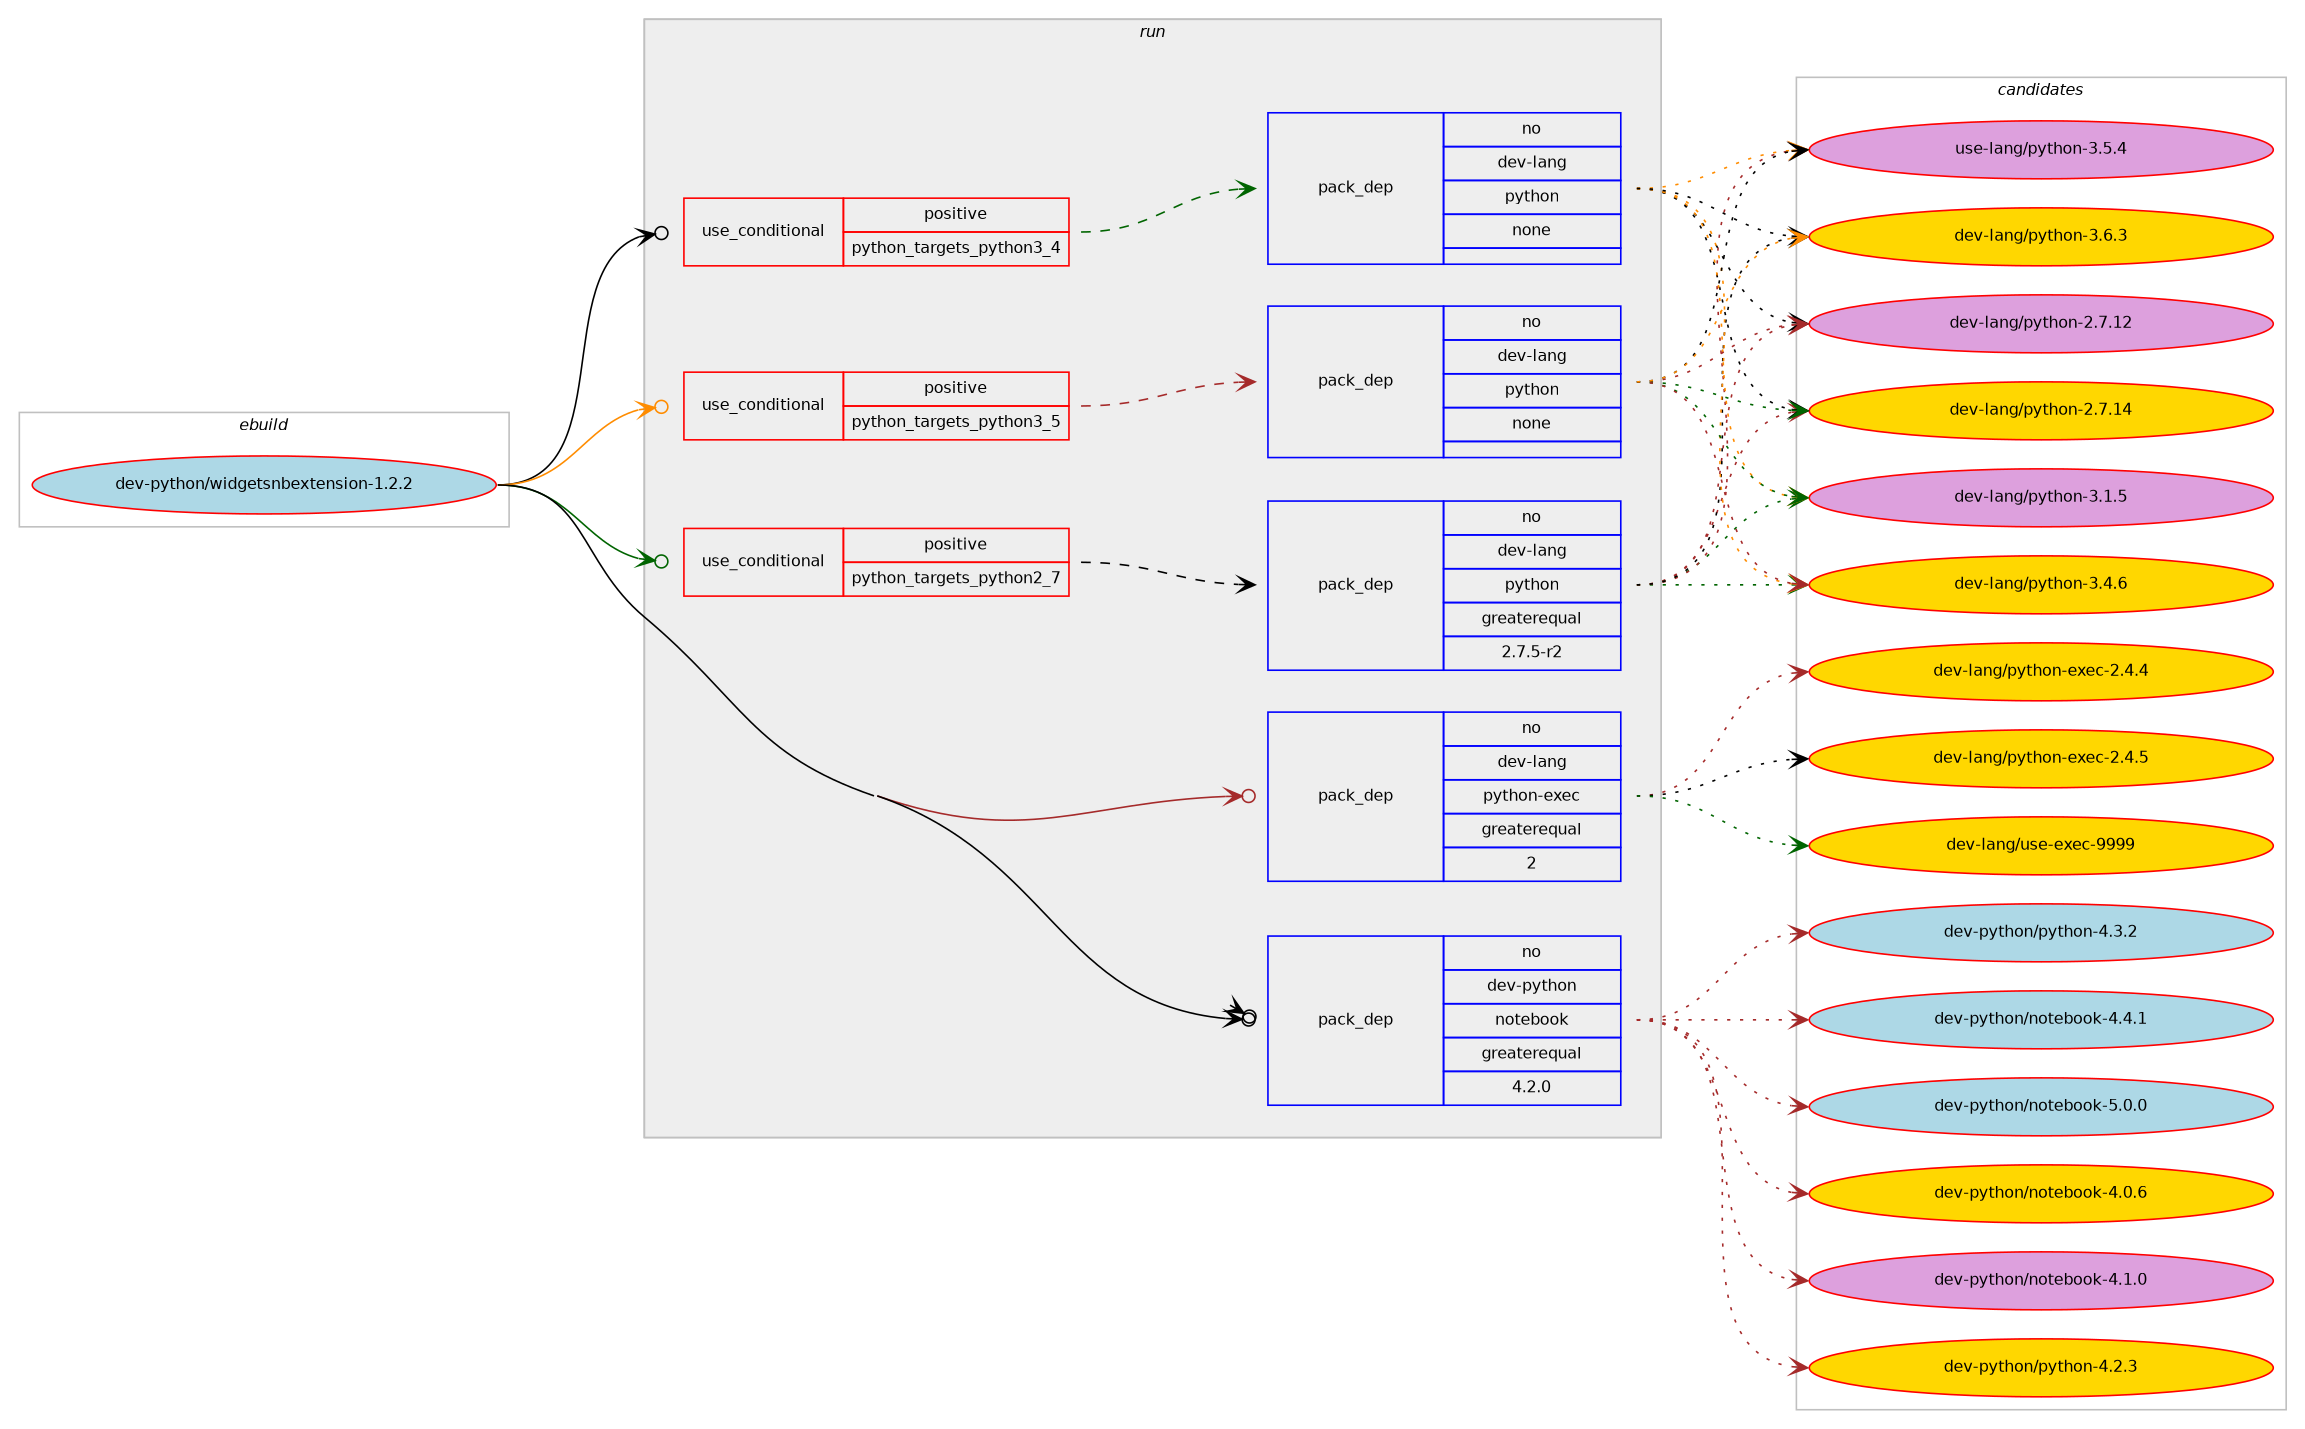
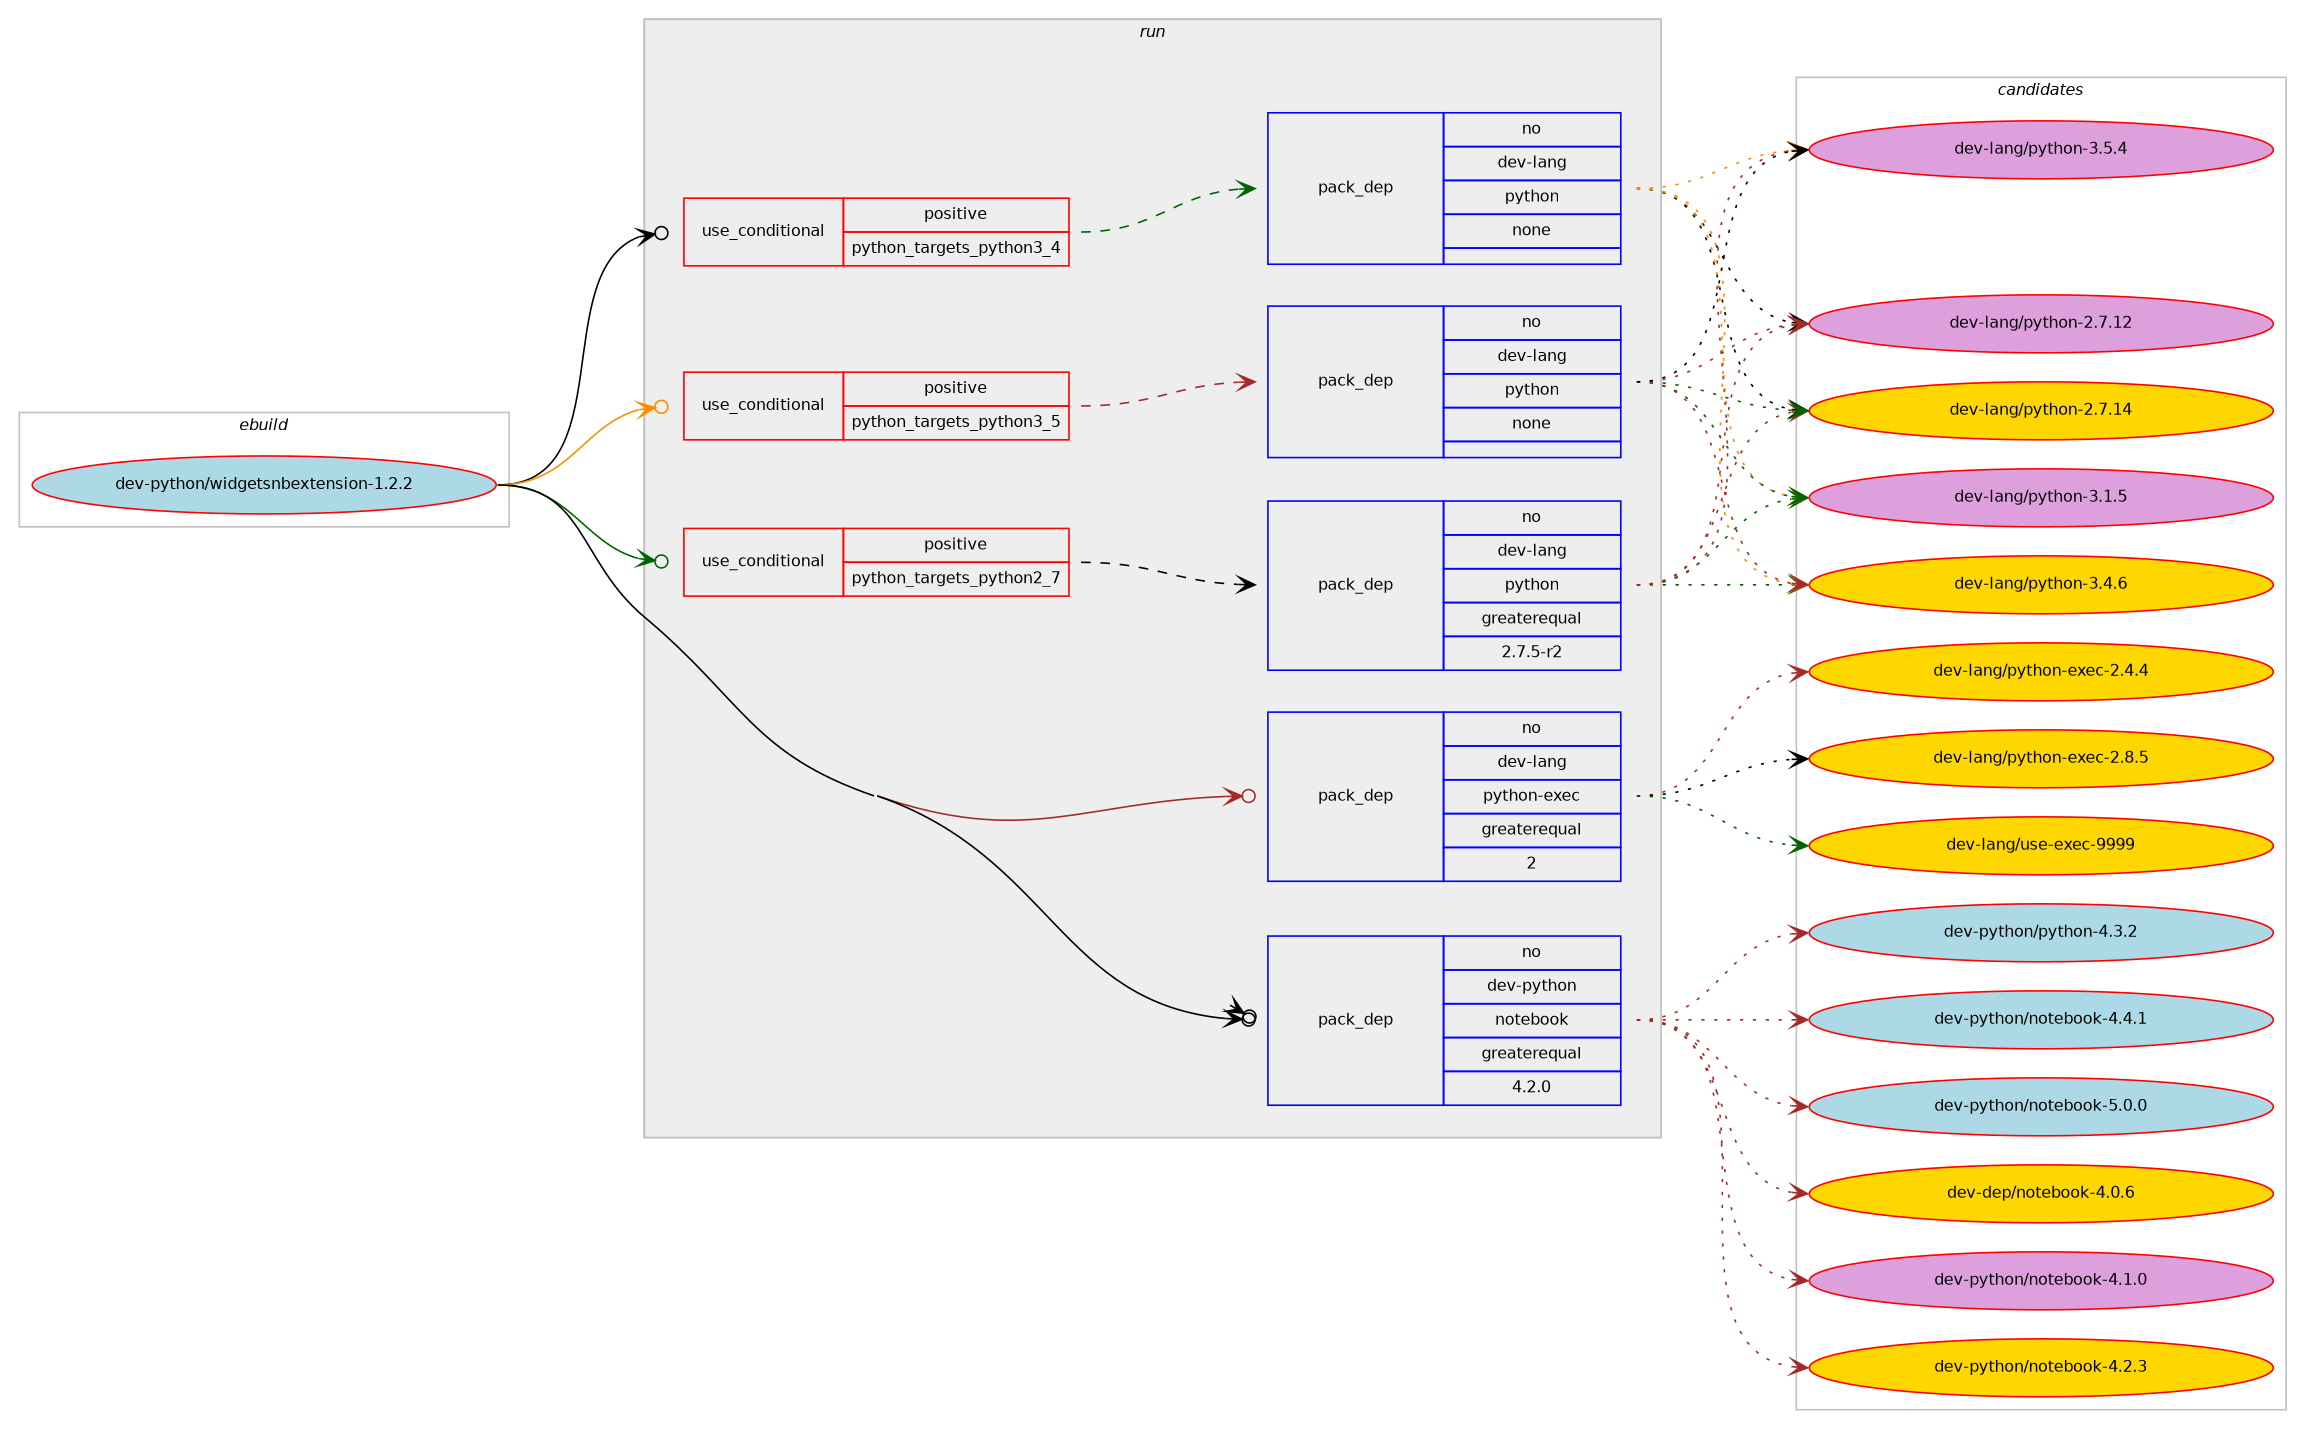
node "use-lang/python-3.5.4": label "use-lang/python-3.5.4" -> "dev-lang/python-3.5.4"
node "dev-lang/python-3.6.3": removed
node "dev-lang/python-exec-2.4.5": label "dev-lang/python-exec-2.4.5" -> "dev-lang/python-exec-2.8.5"
node "dev-python/notebook-4.0.6": label "dev-python/notebook-4.0.6" -> "dev-dep/notebook-4.0.6"
node "dev-python/python-4.2.3": label "dev-python/python-4.2.3" -> "dev-python/notebook-4.2.3"
